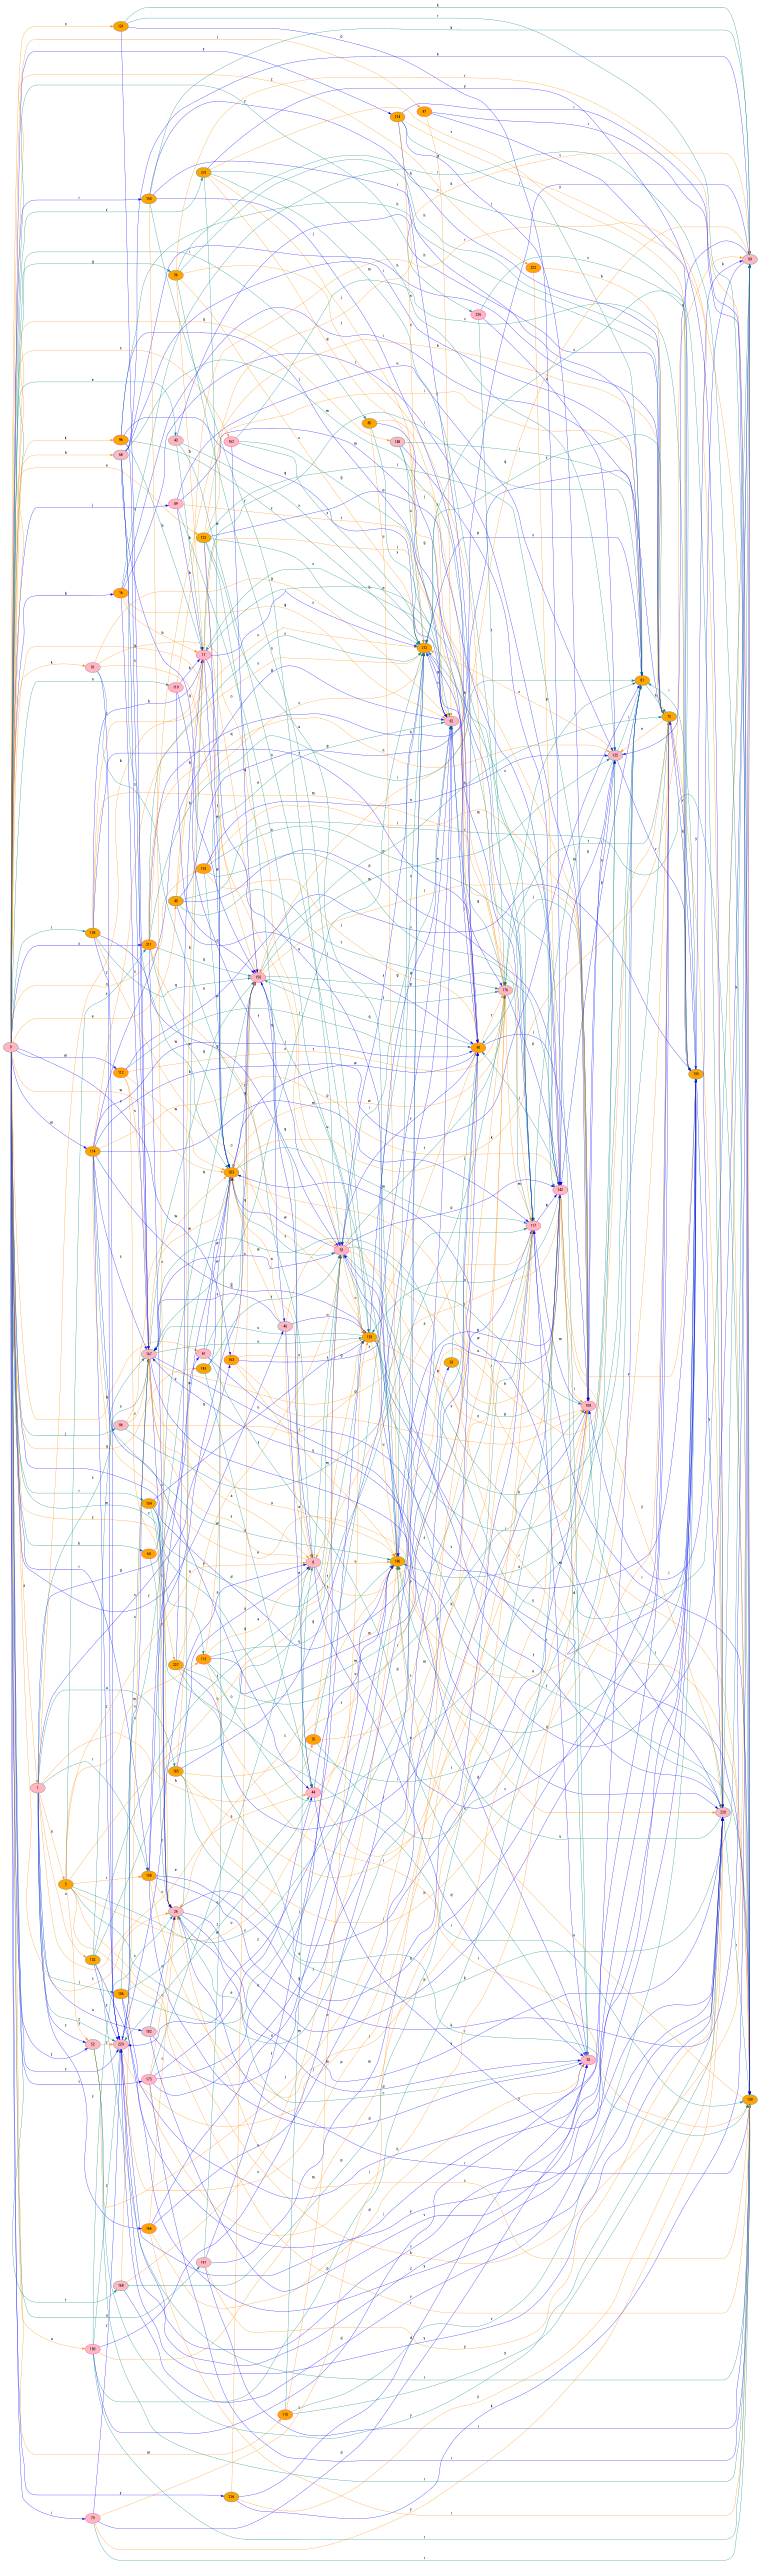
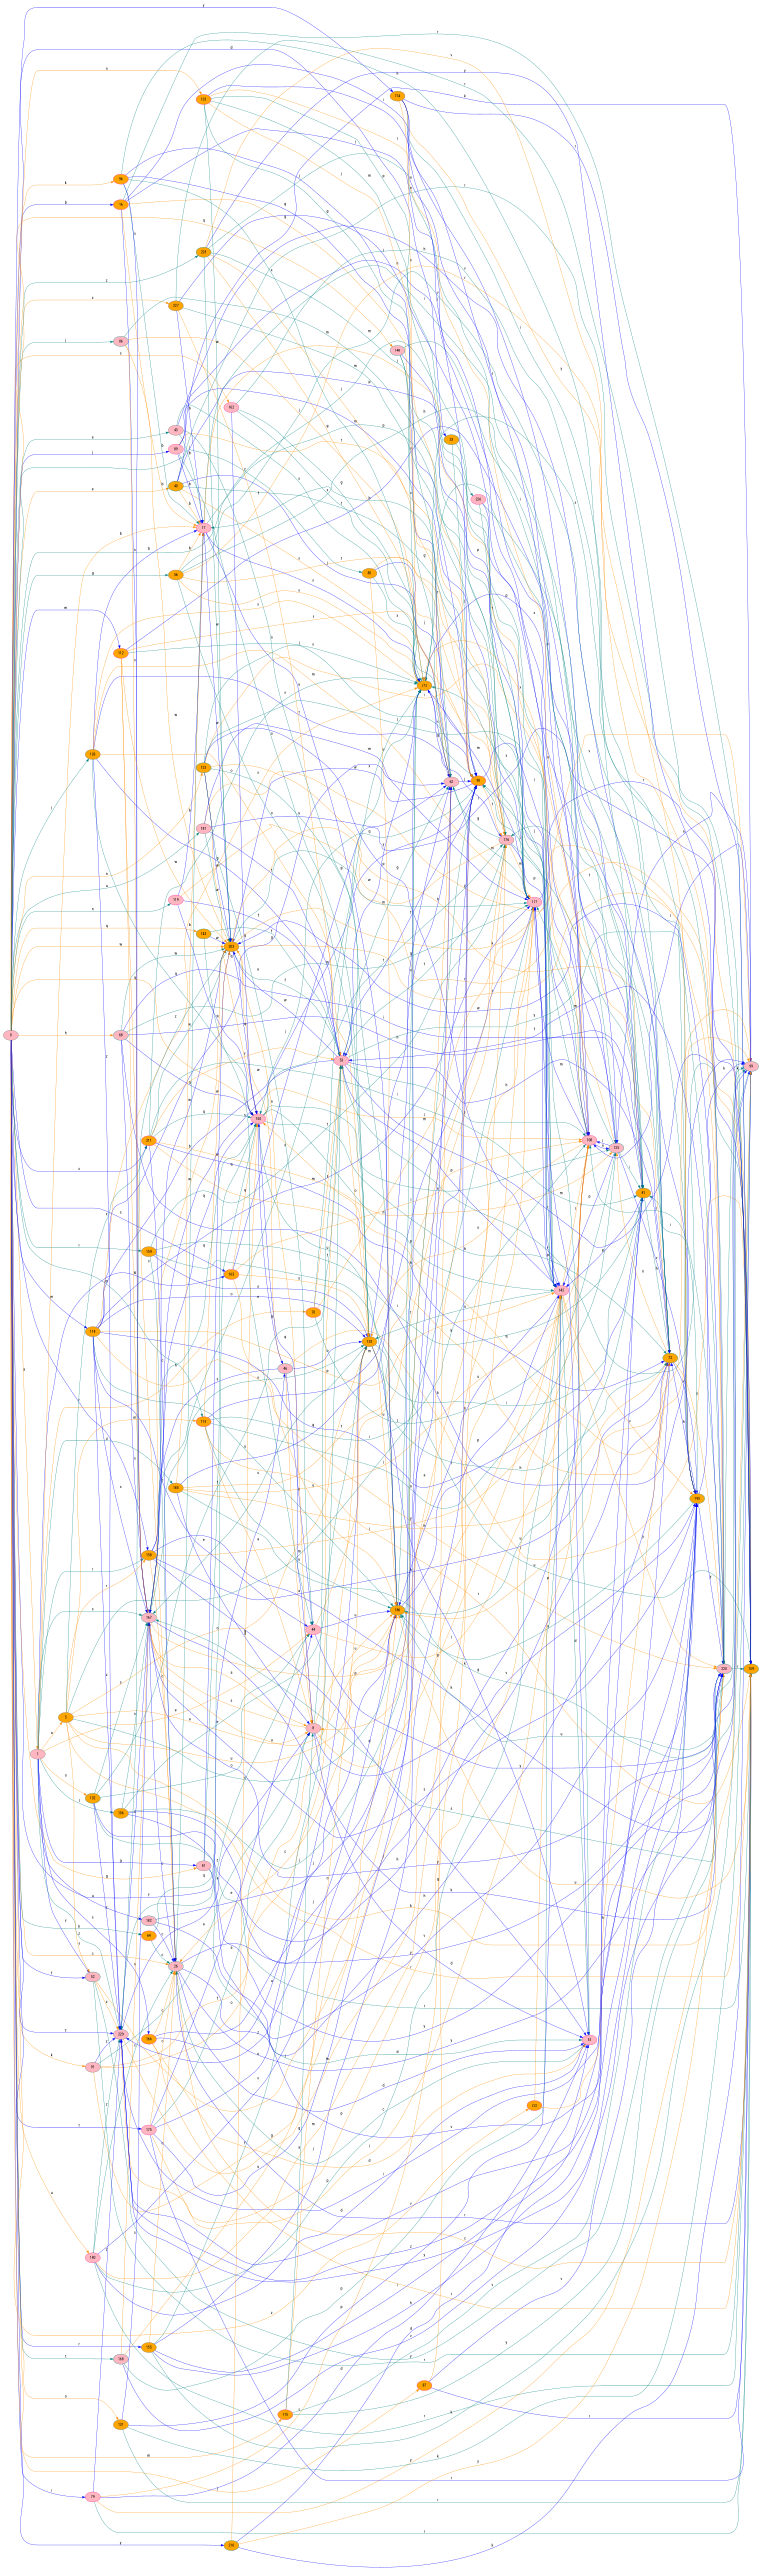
edge "62" -> "117": added, label "m"
edge "53" -> "72": color darkorange -> blue
